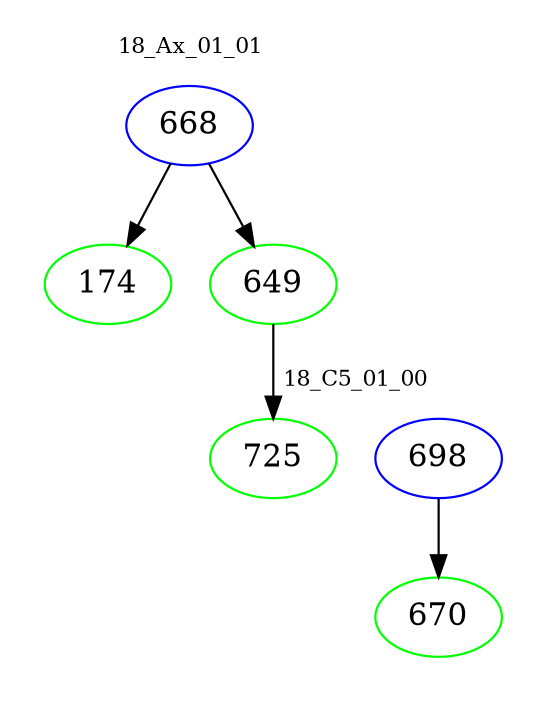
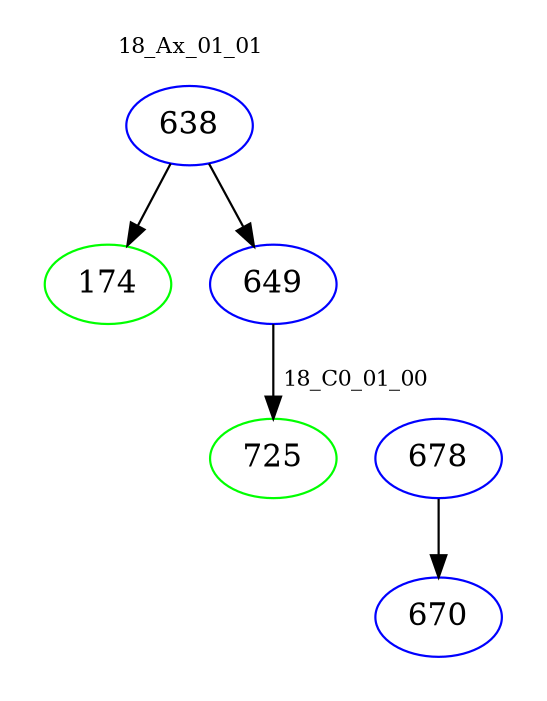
node "668": label "668" -> "638"
node "649": color green -> blue
cluster "18_C5_01_00": label "18_C5_01_00" -> "18_C0_01_00"
node "698": label "698" -> "678"
node "670": color green -> blue
